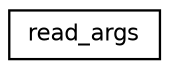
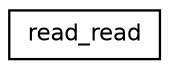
node "read_args": label "read_args" -> "read_read"
